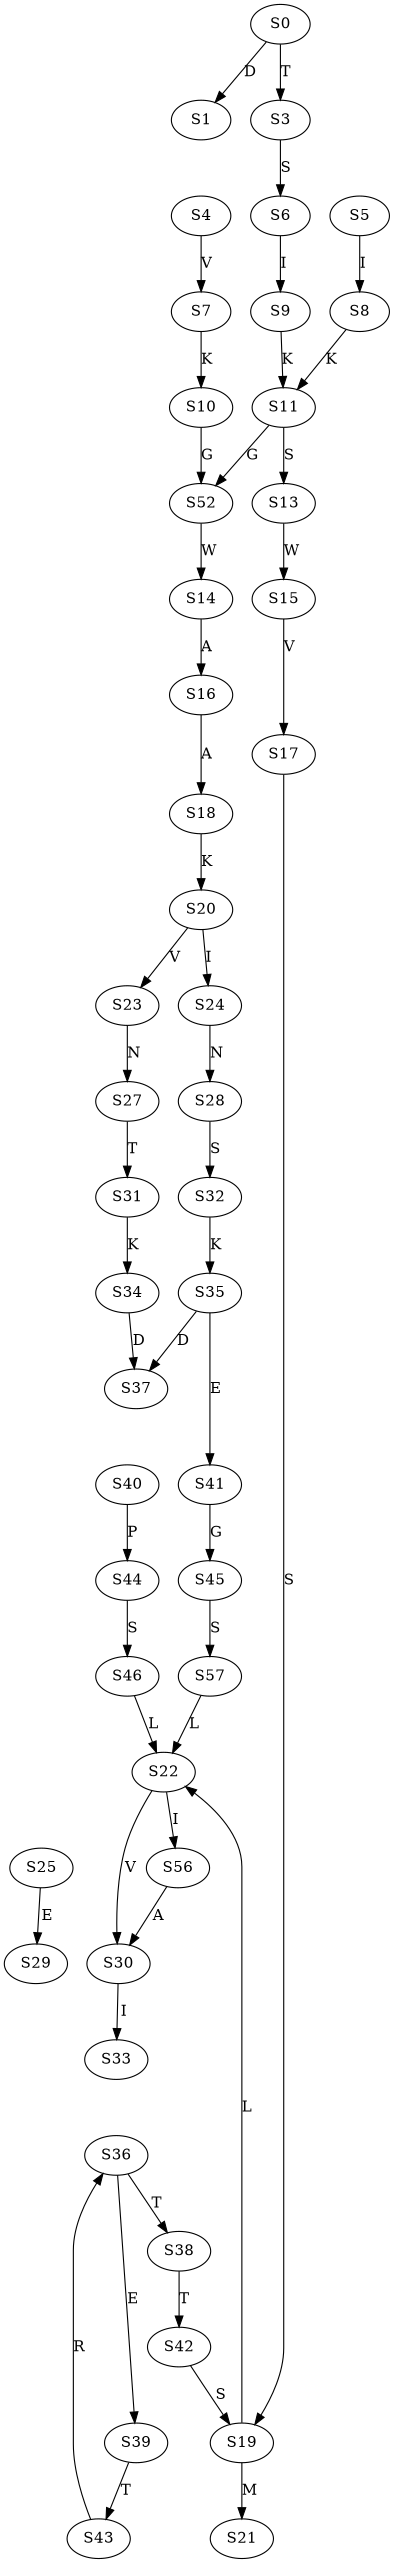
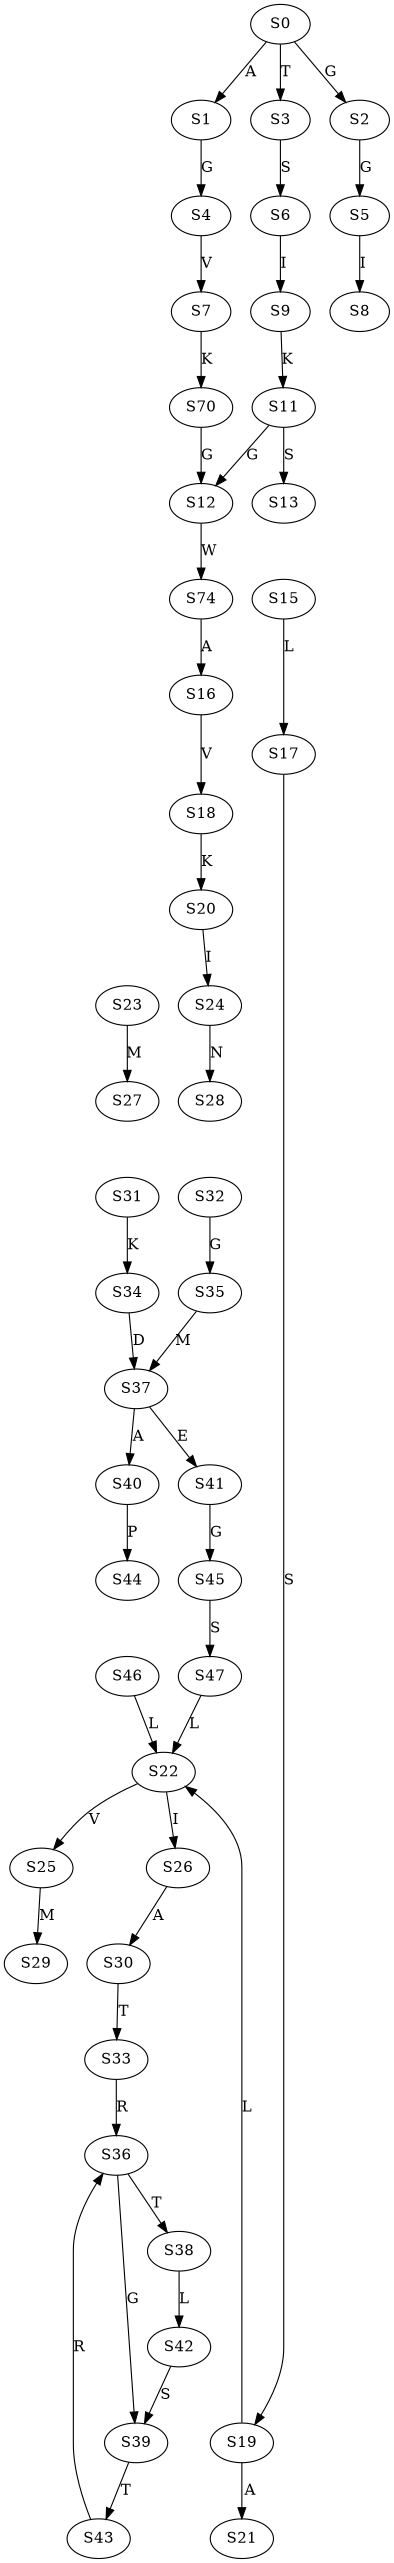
edge "S0" -> "S1": label "D" -> "A"
node "S2": added
edge "S1" -> "S4": added, label "G"
edge "S8" -> "S11": removed, label "K"
node "S10": label "S10" -> "S70"
node "S52": label "S52" -> "S12"
edge "S13" -> "S15": removed, label "W"
node "S14": label "S14" -> "S74"
edge "S15" -> "S17": label "V" -> "L"
edge "S16" -> "S18": label "A" -> "V"
edge "S20" -> "S23": removed, label "V"
edge "S23" -> "S27": label "N" -> "M"
edge "S27" -> "S31": removed, label "T"
edge "S28" -> "S32": removed, label "S"
edge "S32" -> "S35": label "K" -> "G"
edge "S35" -> "S37": label "D" -> "M"
edge "S35" -> "S41": now "S37" -> "S41"
edge "S37" -> "S40": added, label "A"
edge "S44" -> "S46": removed, label "S"
node "S57": label "S57" -> "S47"
edge "S22" -> "S30": now "S22" -> "S25"
node "S56": label "S56" -> "S26"
edge "S25" -> "S29": label "E" -> "M"
edge "S30" -> "S33": label "I" -> "T"
edge "S33" -> "S36": added, label "R"
edge "S36" -> "S39": label "E" -> "G"
edge "S38" -> "S42": label "T" -> "L"
edge "S42" -> "S19": now "S42" -> "S39"
edge "S19" -> "S21": label "M" -> "A"
